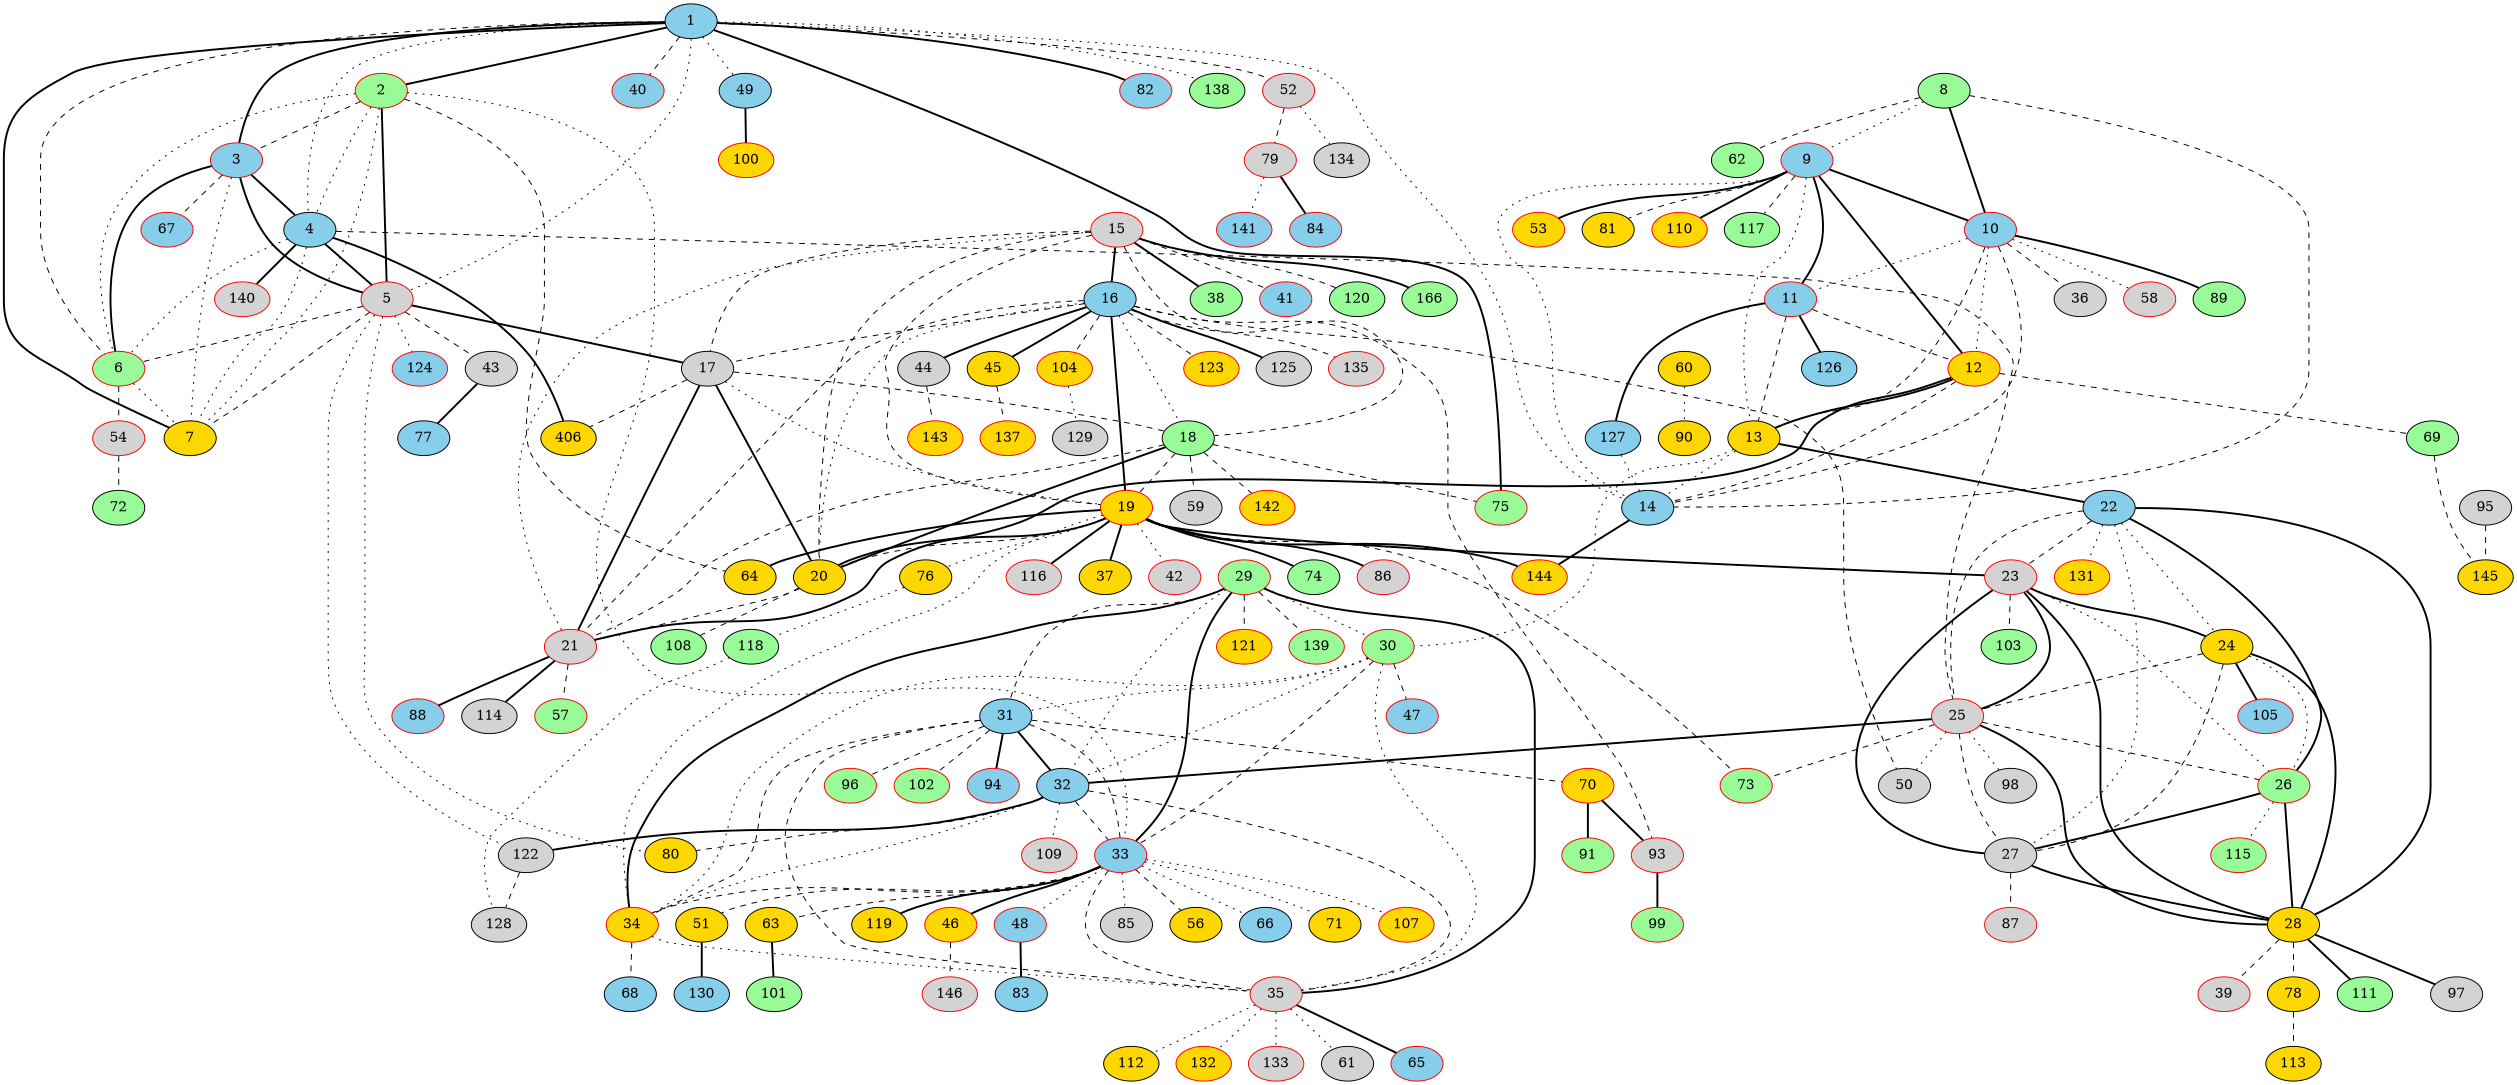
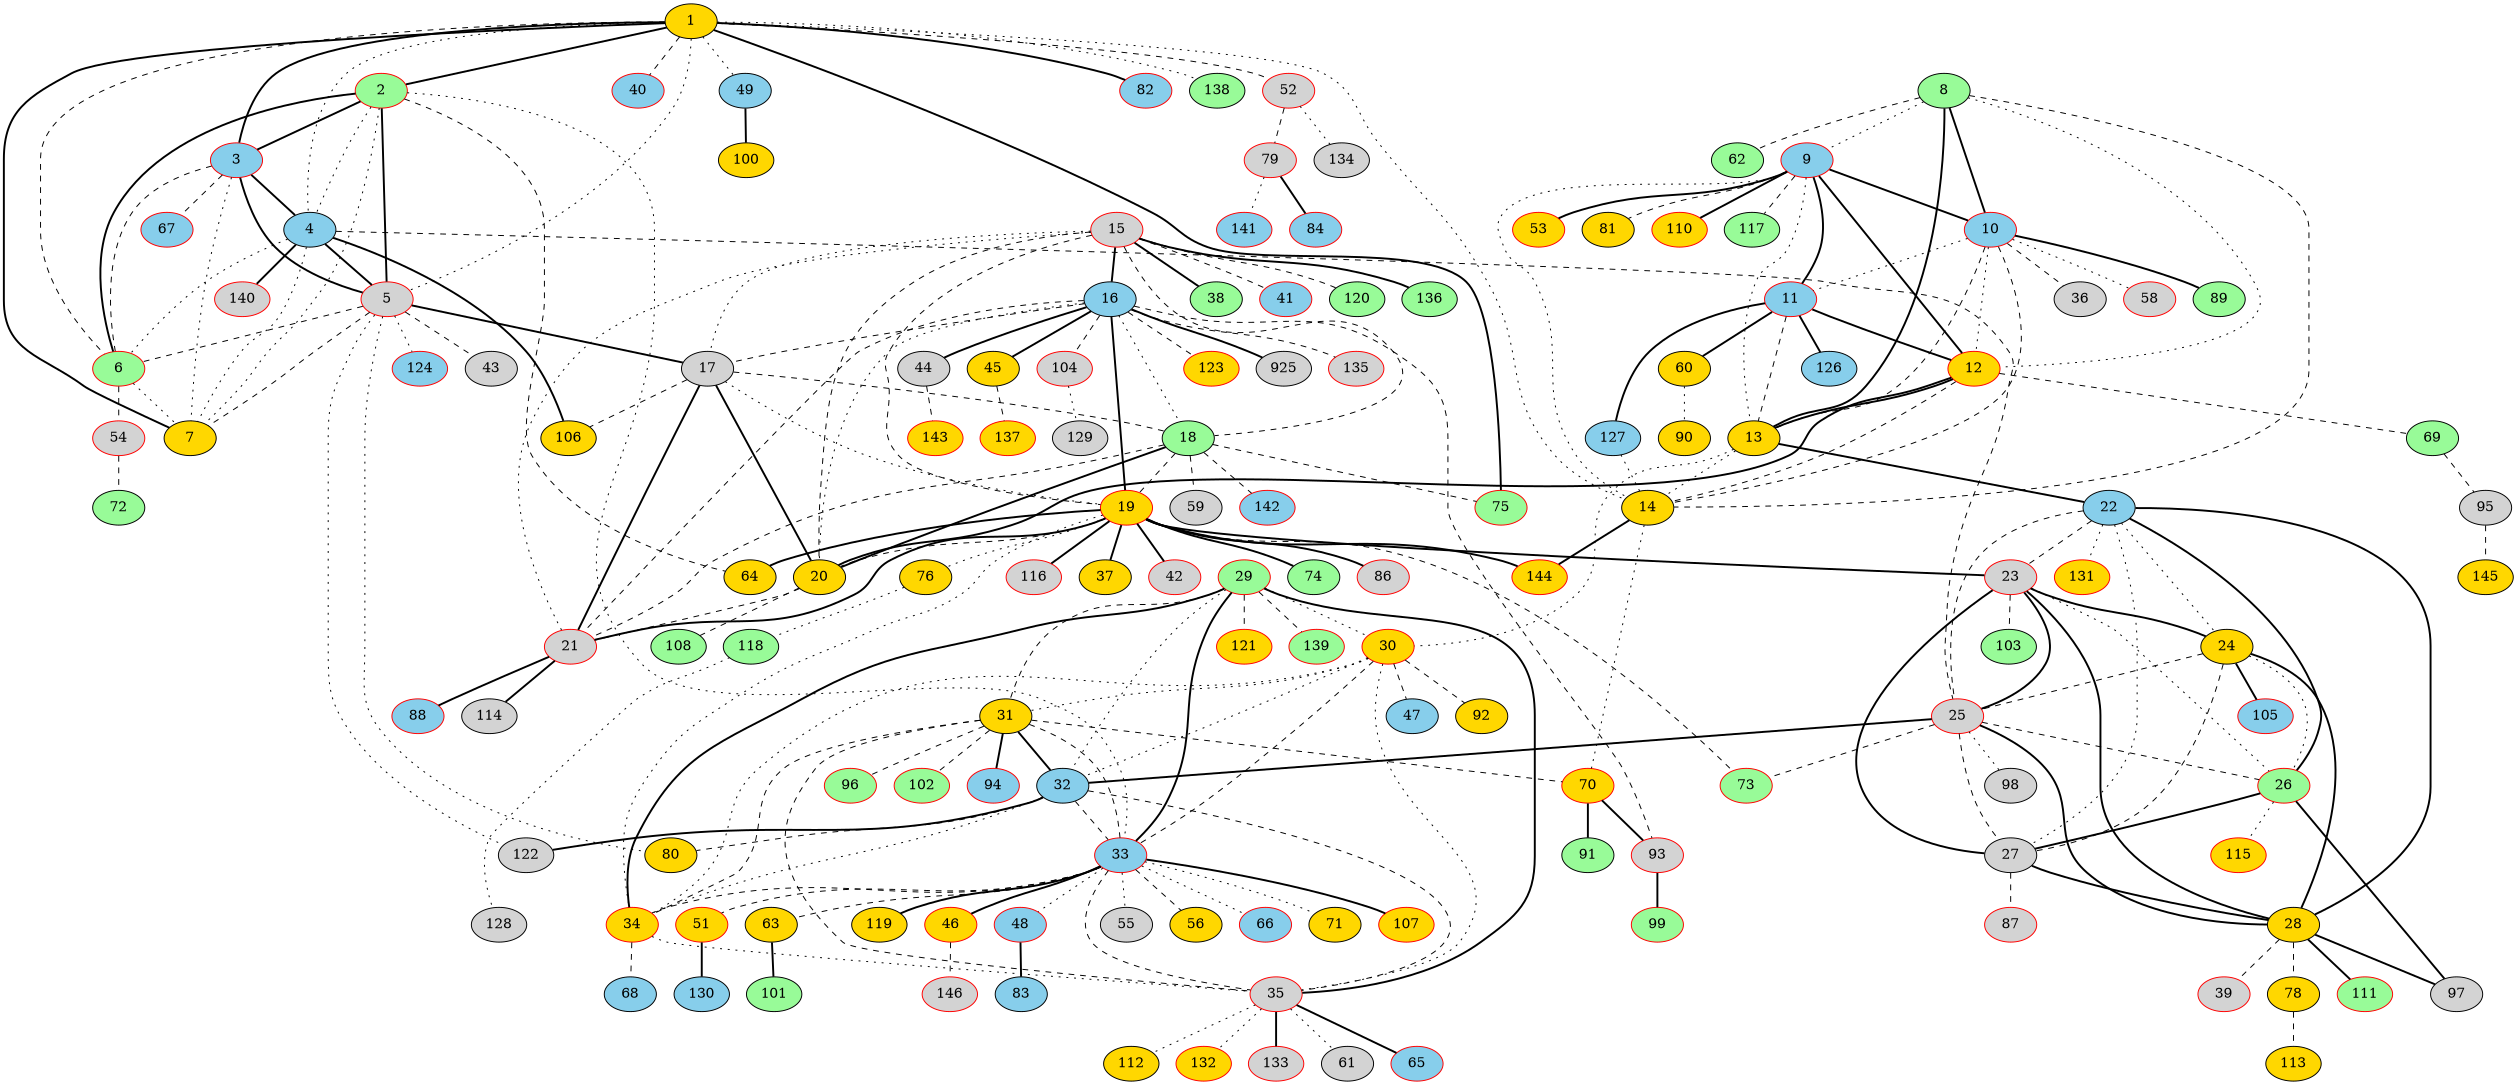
node "1": fillcolor skyblue -> gold
edge "2" -- "3": style dashed -> bold
node "100": color red -> black
edge "2" -- "6": style dotted -> bold
edge "3" -- "6": style bold -> dashed
edge "15" -- "17": style dashed -> dotted
edge "8" -- "12": added
node "166": label "166" -> "136"
edge "8" -- "13": added
edge "11" -- "60": added
edge "11" -- "12": style dashed -> bold
node "104": fillcolor gold -> lightgrey
node "125": label "125" -> "925"
node "77": removed
node "406": label "406" -> "106"
node "142": fillcolor gold -> skyblue
node "14": fillcolor skyblue -> gold
edge "69" -- "145": now "69" -- "95"
edge "19" -- "42": style dotted -> bold
node "30": fillcolor palegreen -> gold
edge "14" -- "70": added
node "57": removed
node "31": fillcolor skyblue -> gold
node "47": color red -> black
node "92": added
node "50": removed
node "109": removed
node "91": color red -> black
node "115": fillcolor palegreen -> gold
edge "26" -- "28": now "26" -- "97"
edge "33" -- "107": style dotted -> bold
edge "122" -- "128": removed
node "51": color black -> red
node "85": label "85" -> "55"
node "66": color black -> red
node "111": color black -> red
edge "35" -- "133": style dotted -> bold
